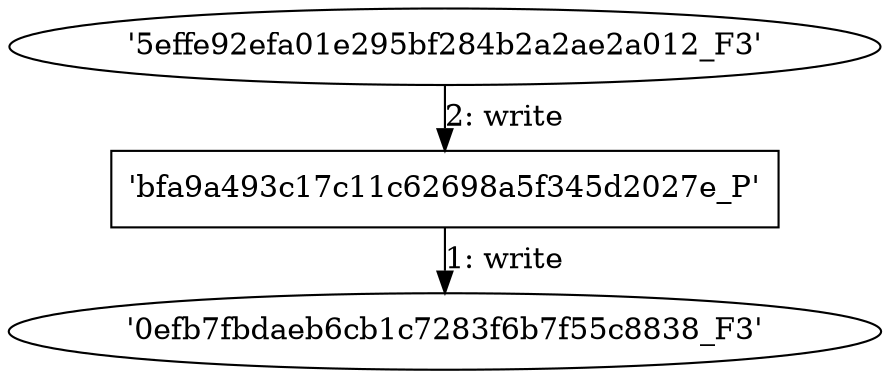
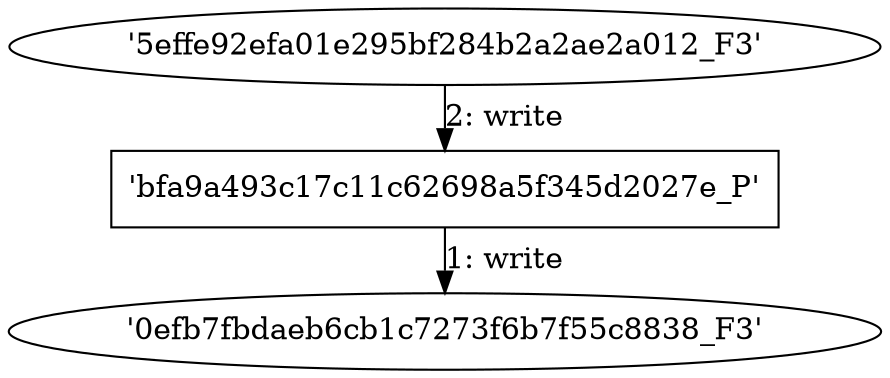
node "'0efb7fbdaeb6cb1c7283f6b7f55c8838_F3'": label "'0efb7fbdaeb6cb1c7283f6b7f55c8838_F3'" -> "'0efb7fbdaeb6cb1c7273f6b7f55c8838_F3'"
